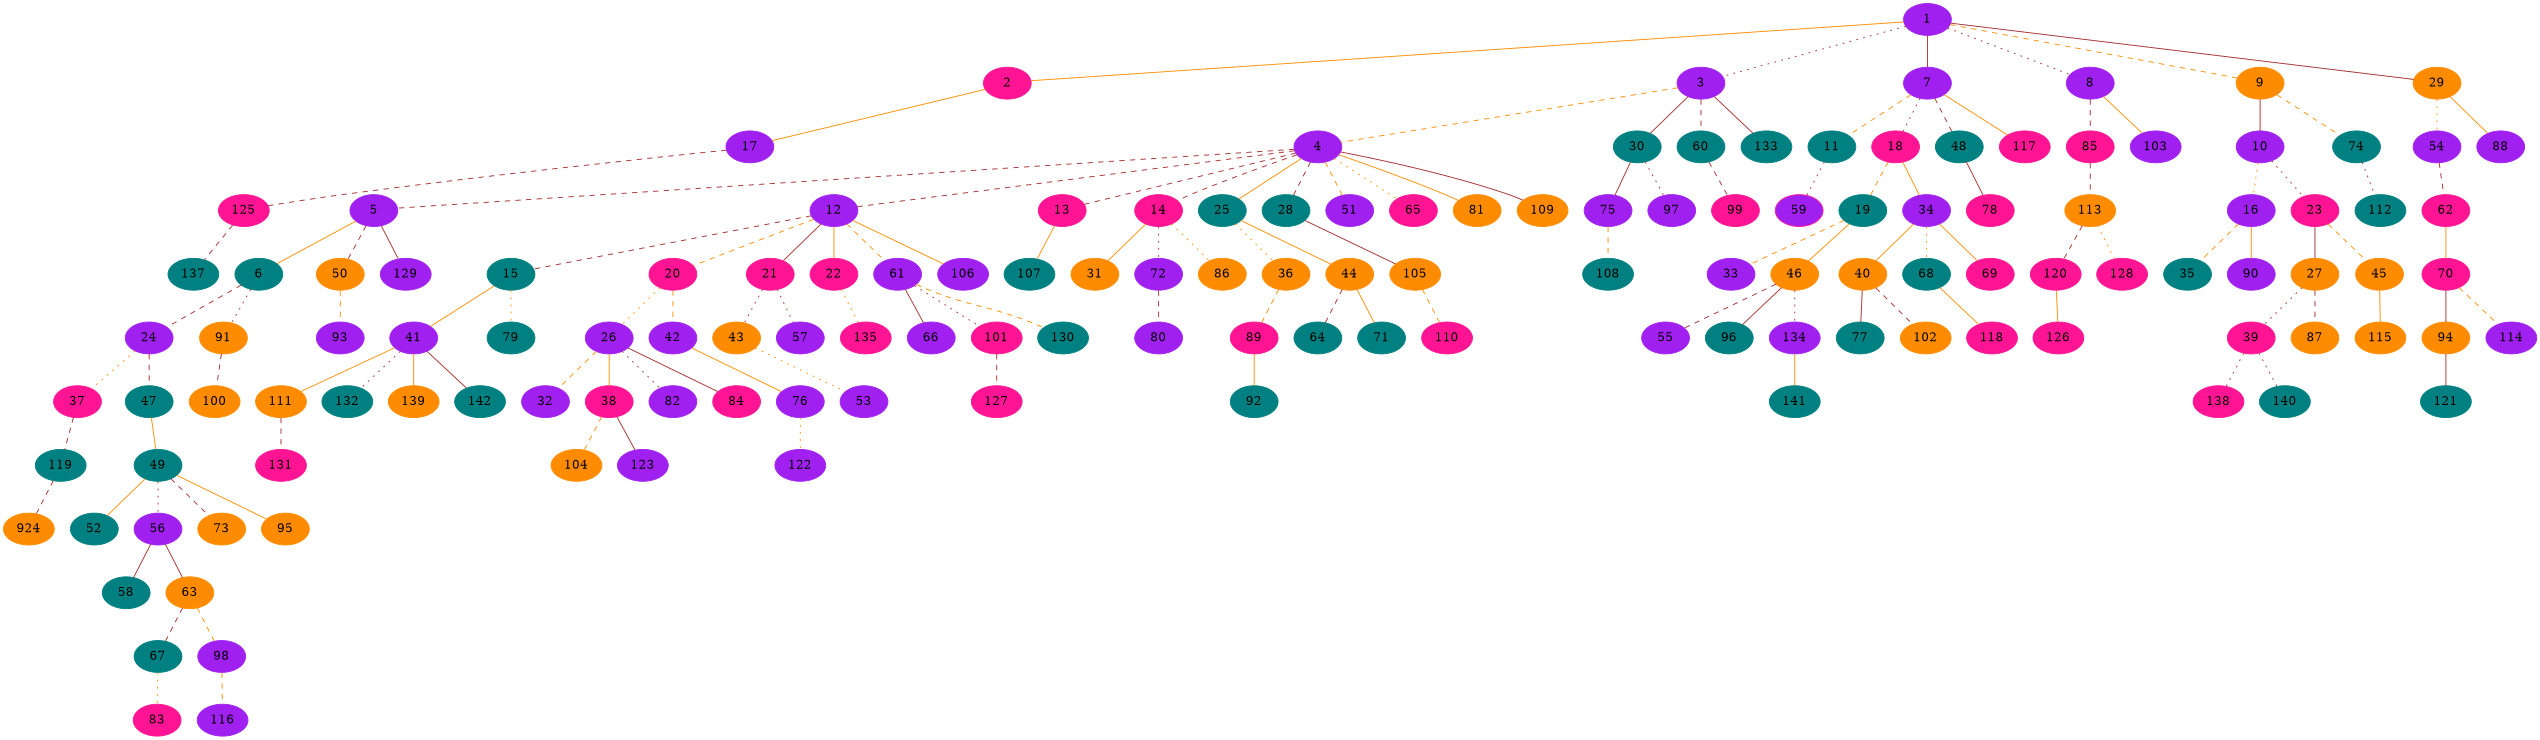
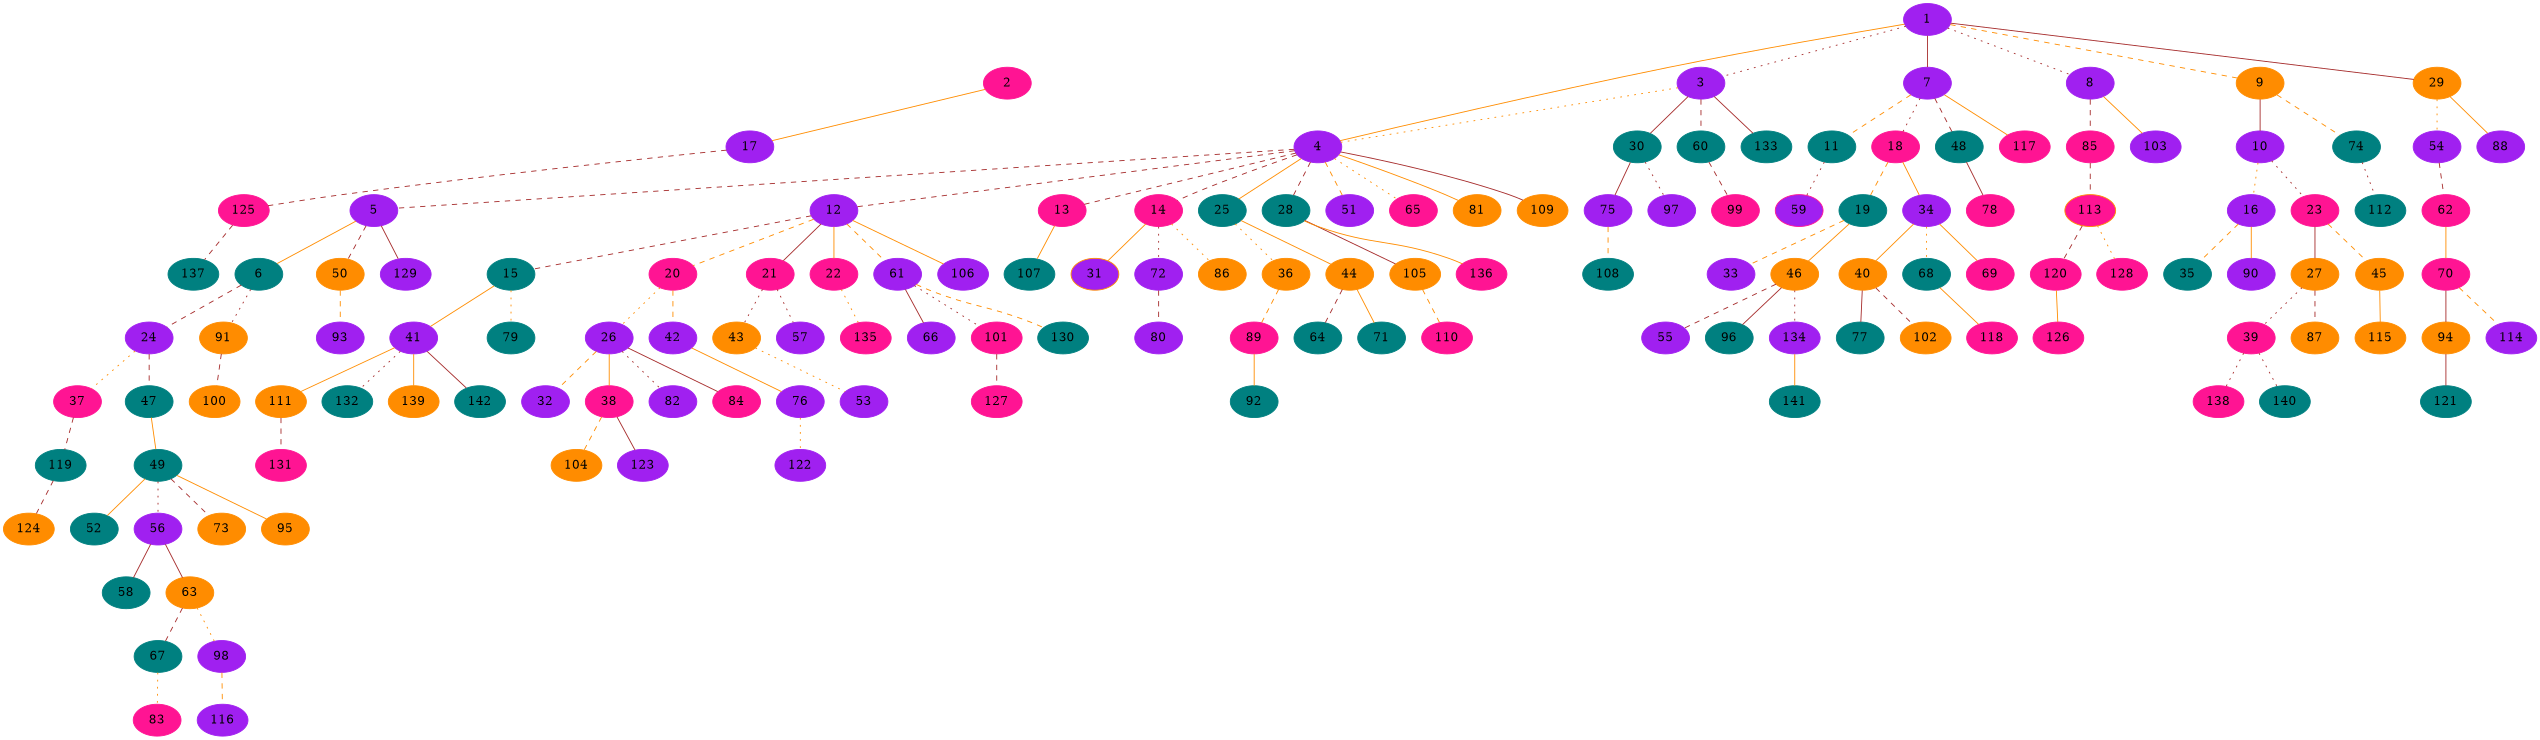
edge "1" -- "2": now "1" -- "4"
edge "3" -- "4": style dashed -> dotted
node "113": fillcolor darkorange -> deeppink
node "31": fillcolor darkorange -> purple
node "136": added
node "924": label "924" -> "124"
edge "63" -- "98": style dashed -> dotted
